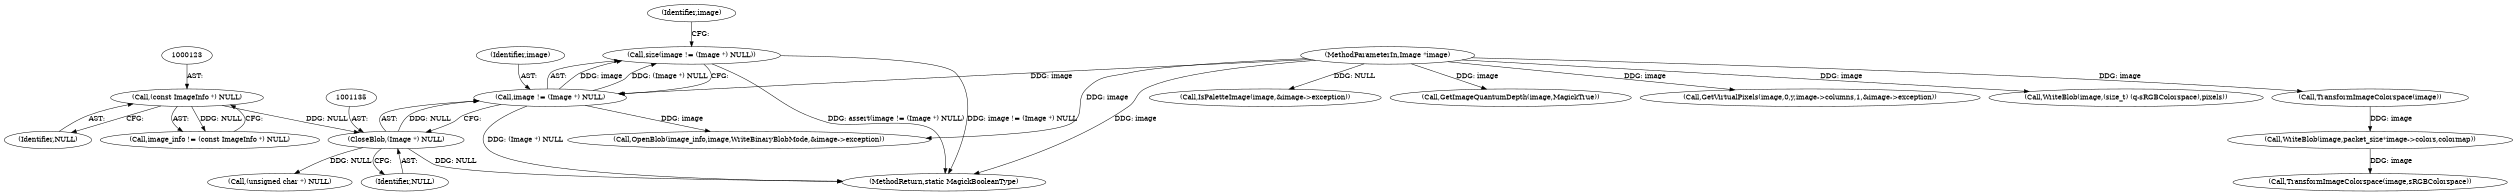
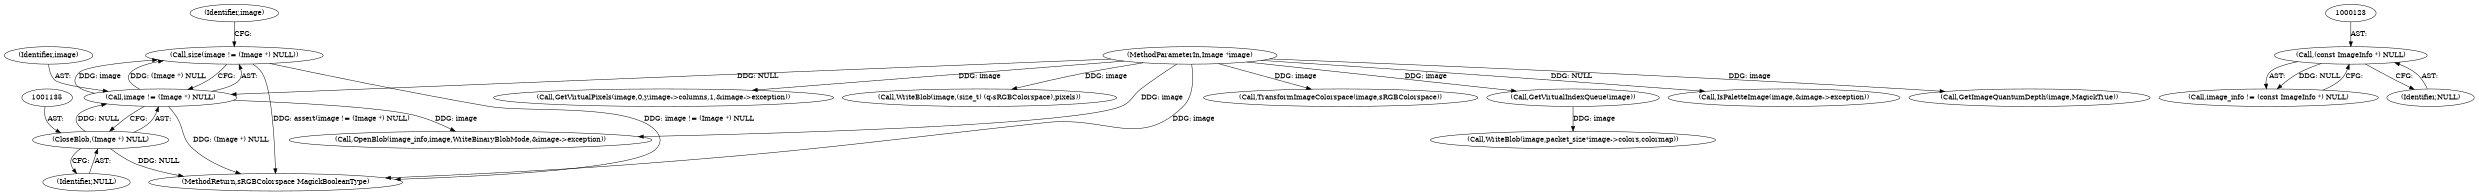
edge "(MethodParameterIn,Image *image)" -> "(Call,image != (Image *) NULL)": label "DDG: image" -> "DDG: NULL"
node "(Call,TransformImageColorspace(image))": label "(Call,TransformImageColorspace(image))" -> "(Call,GetVirtualIndexQueue(image))"
edge "(Call,(const ImageInfo *) NULL)" -> "(CloseBlob,(Image *) NULL)": removed, label "DDG: NULL"
edge "(Call,WriteBlob(image,packet_size*image->colors,colormap))" -> "(Call,TransformImageColorspace(image,sRGBColorspace))": now "(MethodParameterIn,Image *image)" -> "(Call,TransformImageColorspace(image,sRGBColorspace))"
node "(Call,(unsigned char *) NULL)": removed
node "(MethodReturn,static MagickBooleanType)": label "(MethodReturn,static MagickBooleanType)" -> "(MethodReturn,sRGBColorspace MagickBooleanType)"
